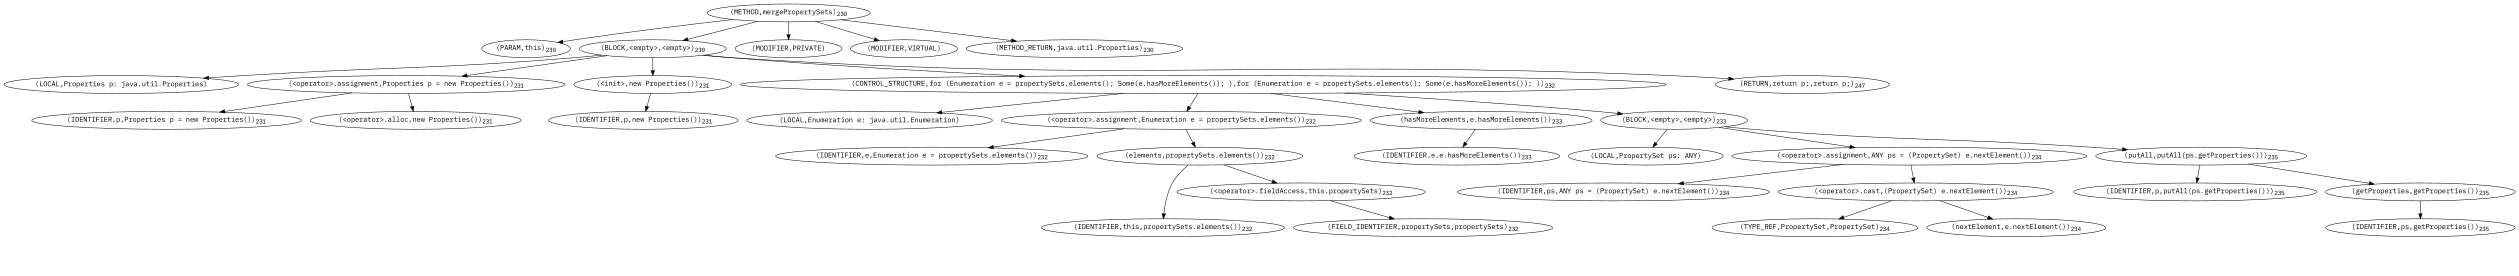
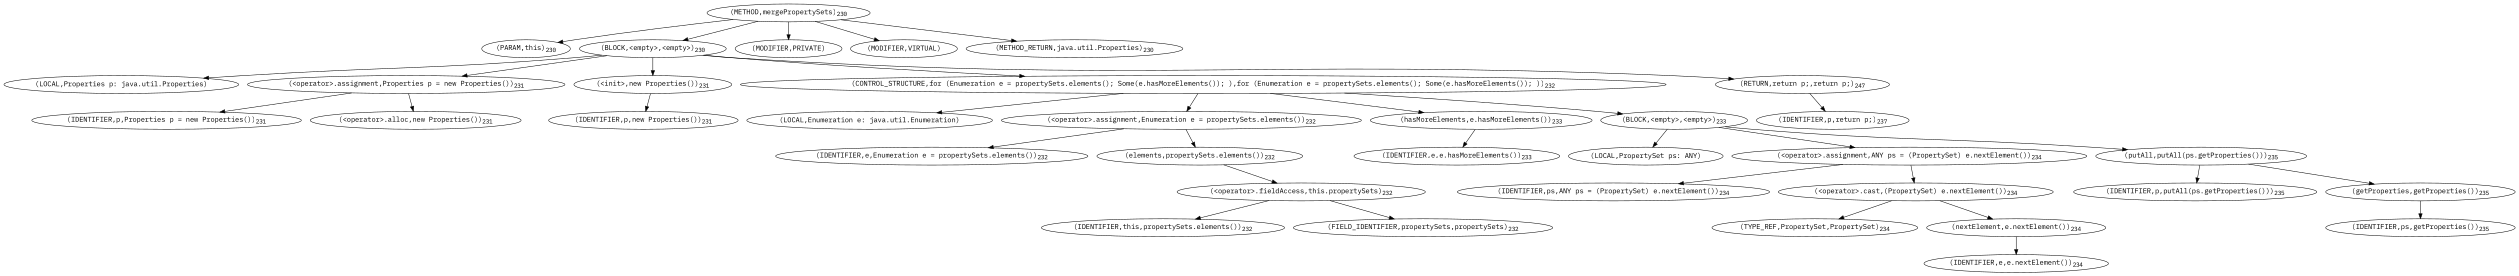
node "(IDENTIFIER,p,return p;)": added
edge "(elements,propertySets.elements())" -> "(IDENTIFIER,this,propertySets.elements())": now "(<operator>.fieldAccess,this.propertySets)" -> "(IDENTIFIER,this,propertySets.elements())"
node "(IDENTIFIER,e,e.nextElement())": added
